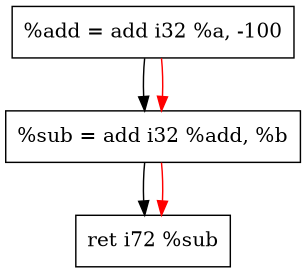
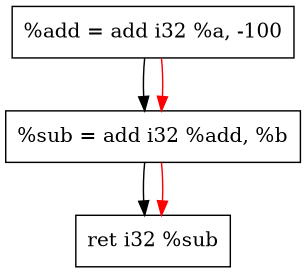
node "ret i72 %sub": label "ret i72 %sub" -> "ret i32 %sub"
